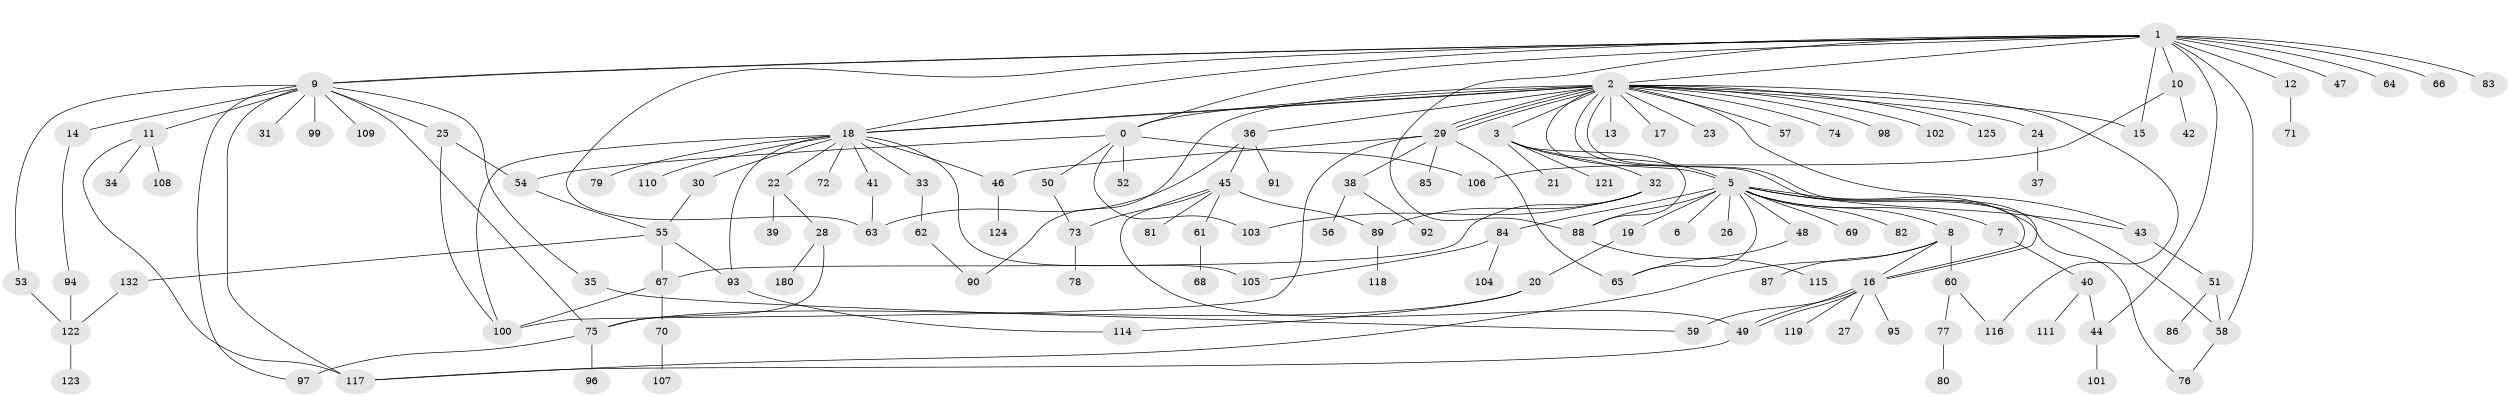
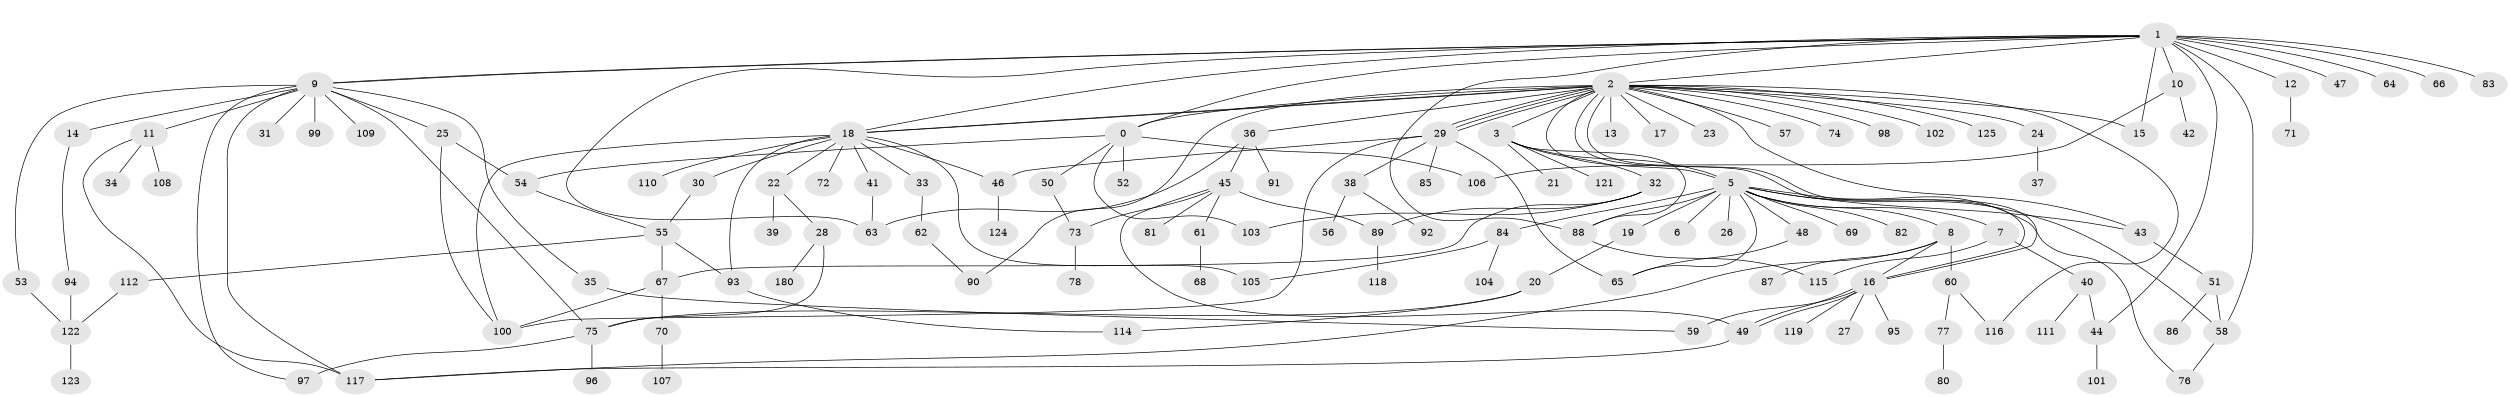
node "79": removed
edge "7" -- "115": added
node "132": label "132" -> "112"
